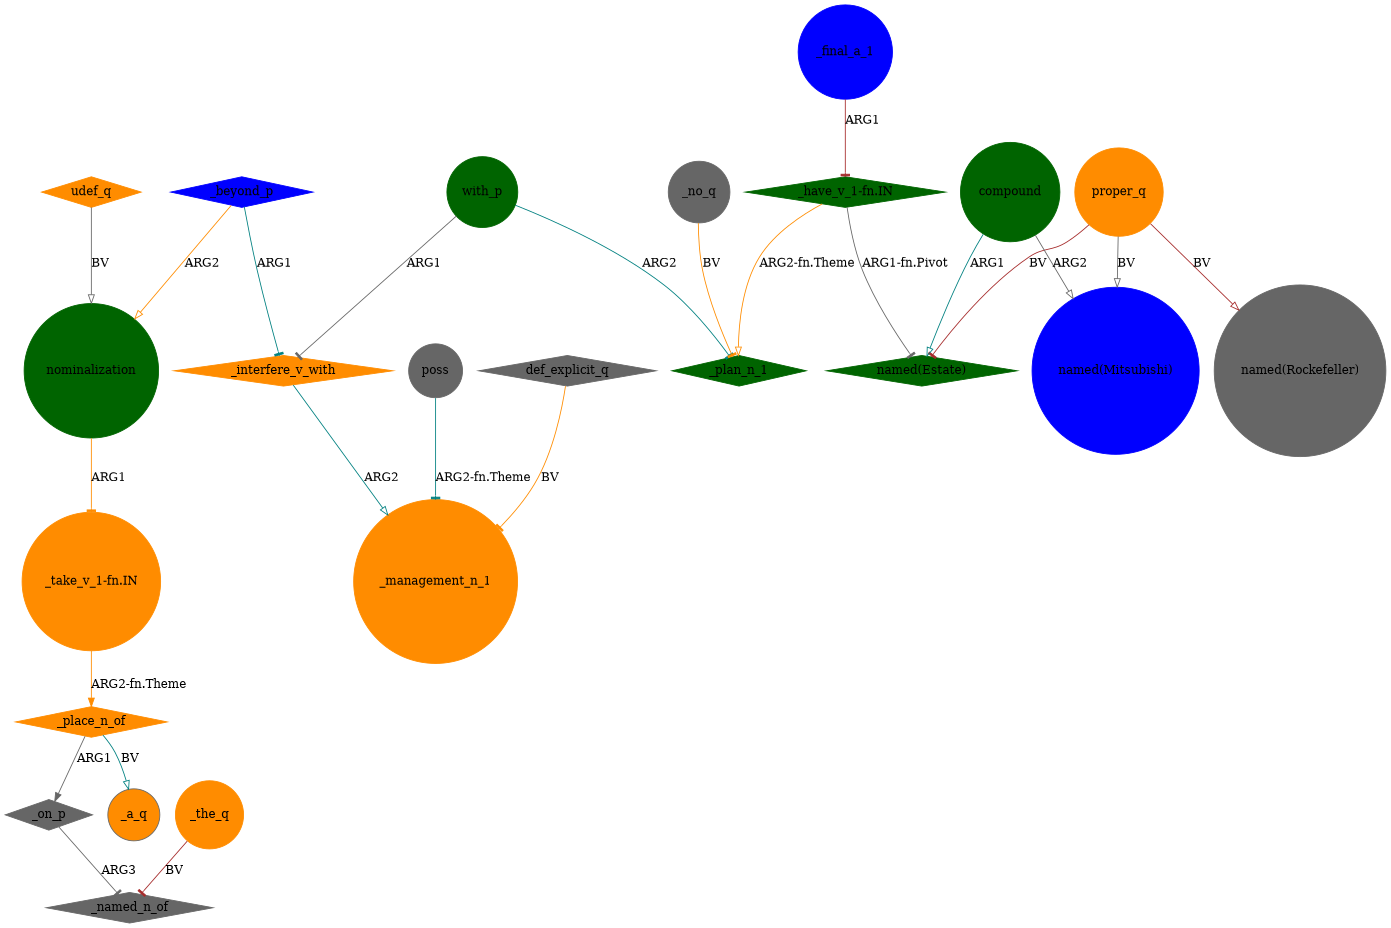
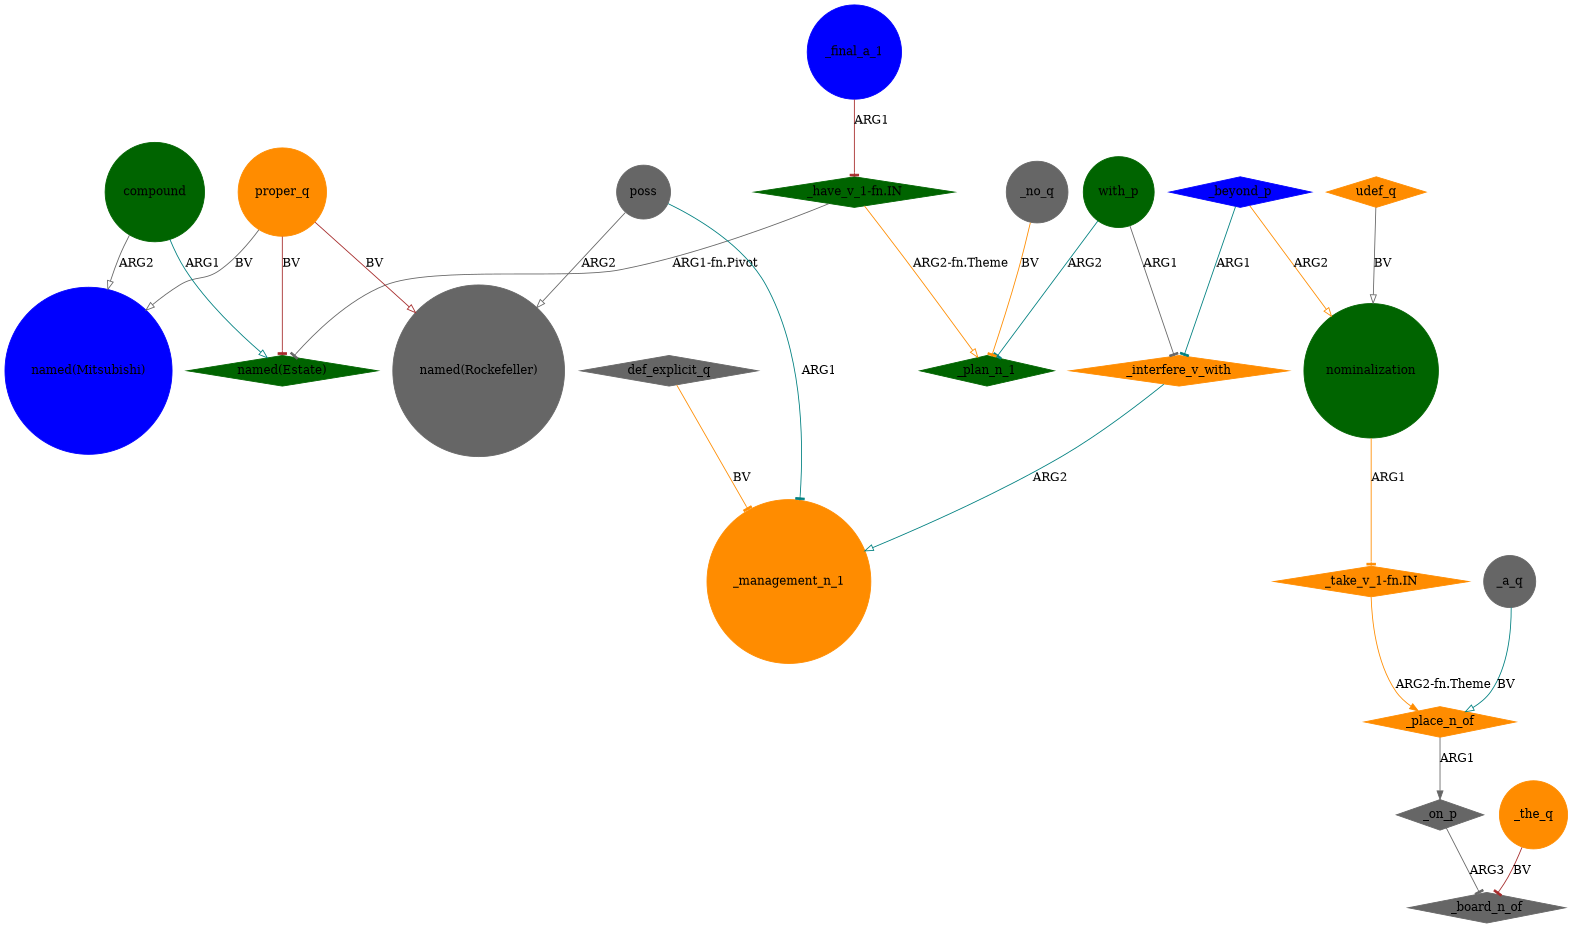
edge "poss" -> "named(Rockefeller)": added, label "ARG2"
edge "poss" -> "_management_n_1": label "ARG2-fn.Theme" -> "ARG1"
node "_take_v_1-fn.IN": shape circle -> diamond
edge "_place_n_of" -> "_a_q": reversed
node "_a_q": fillcolor darkorange -> gray40
node "_named_n_of": label "_named_n_of" -> "_board_n_of"
